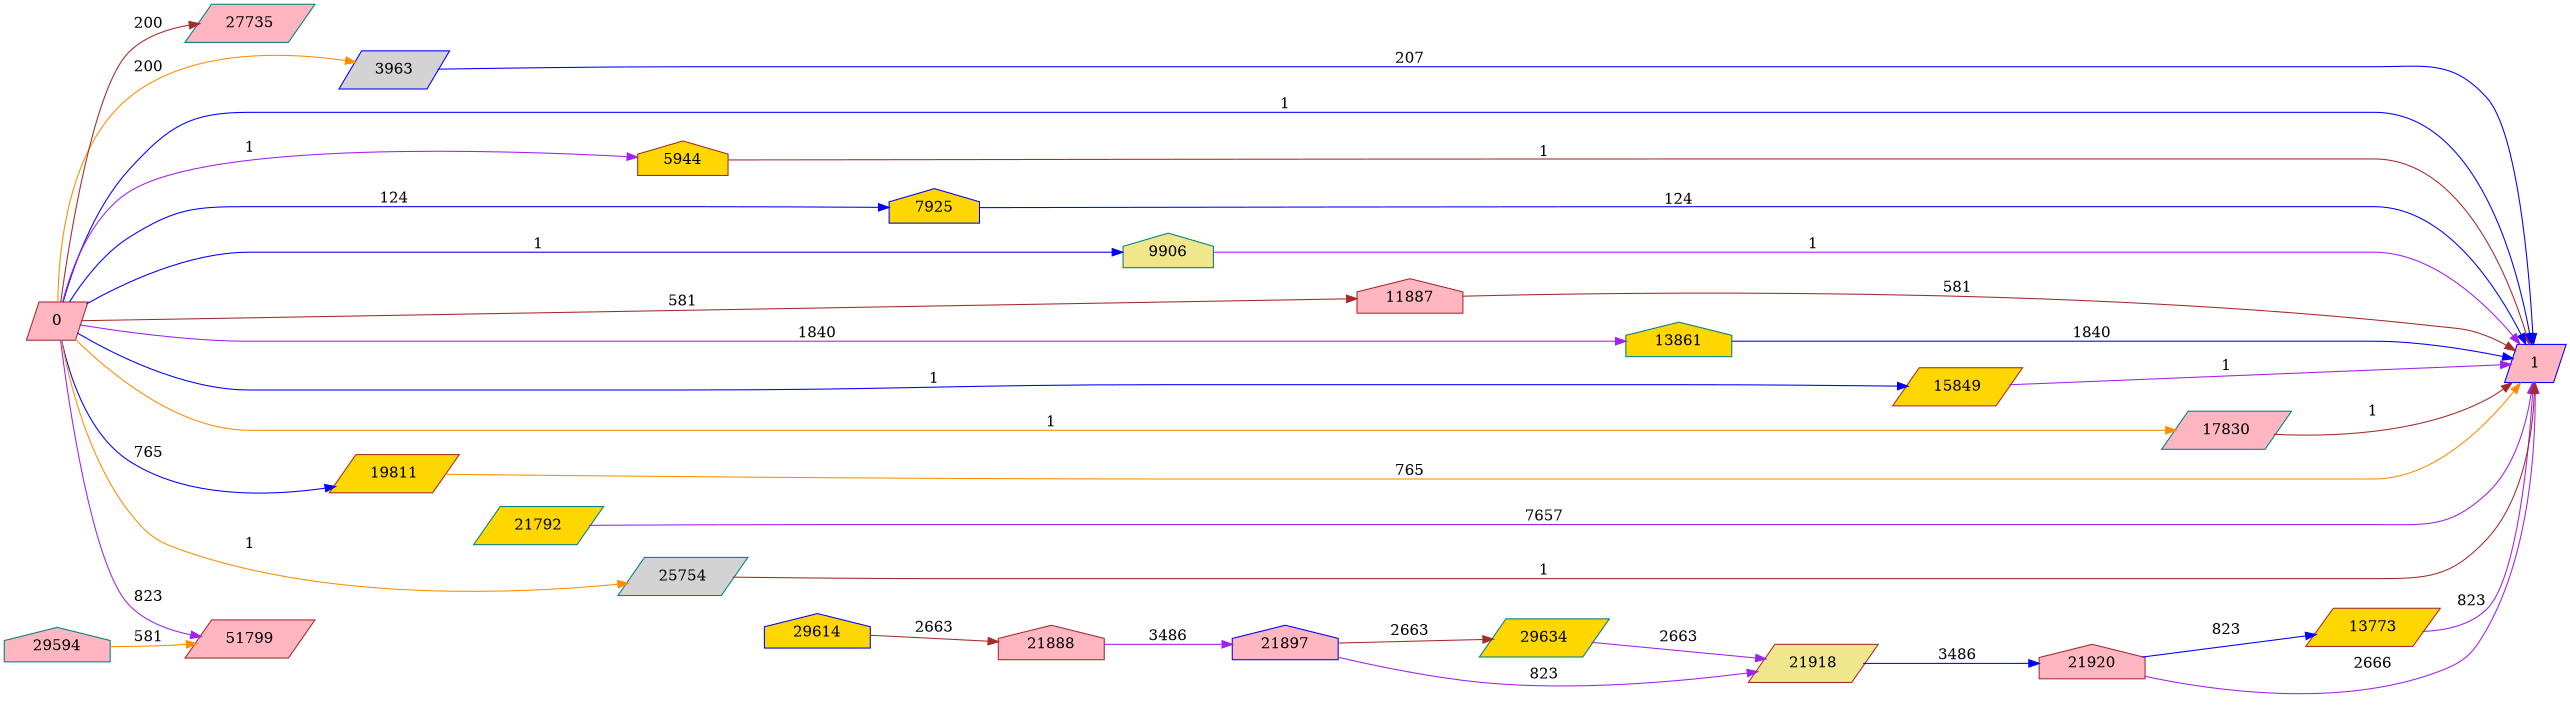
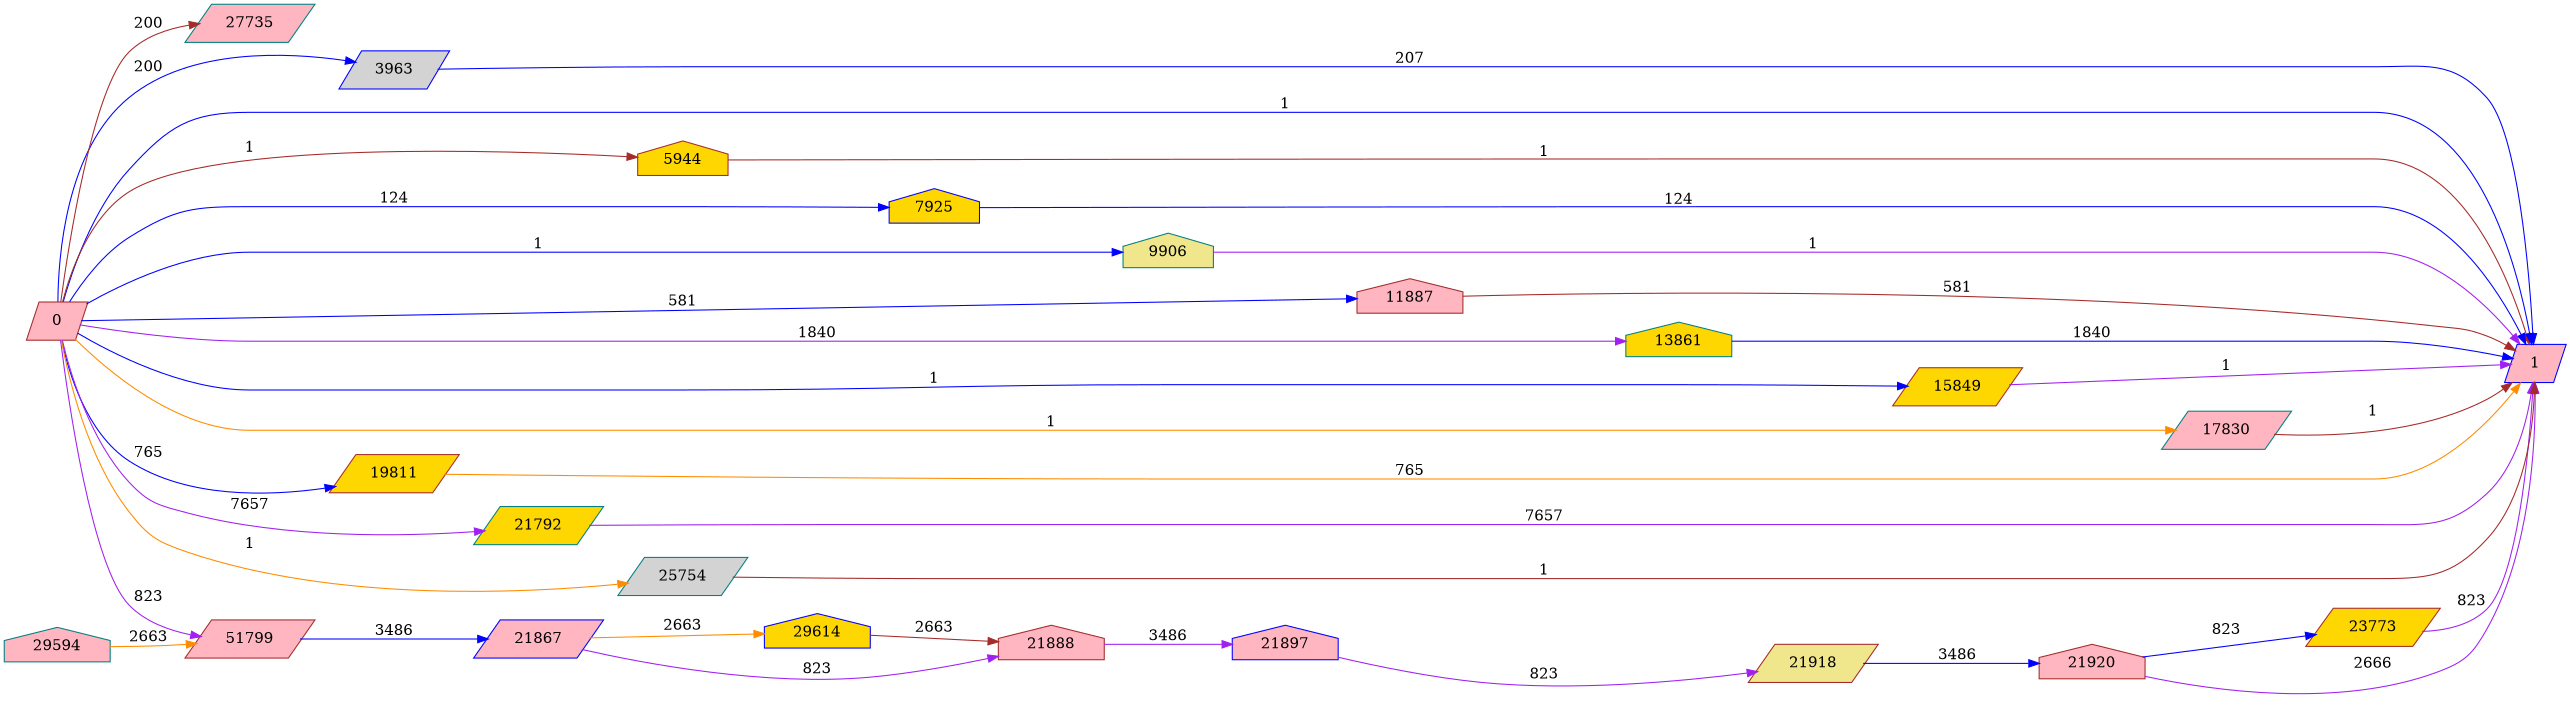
edge "0" -> "3963": color darkorange -> blue
edge "0" -> "5944": color purple -> brown
edge "0" -> "11887": color brown -> blue
edge "0" -> "21792": added, label "7657"
node "13773": label "13773" -> "23773"
edge "29594" -> "51799": label "581" -> "2663"
node "29634": removed
node "21867": added
